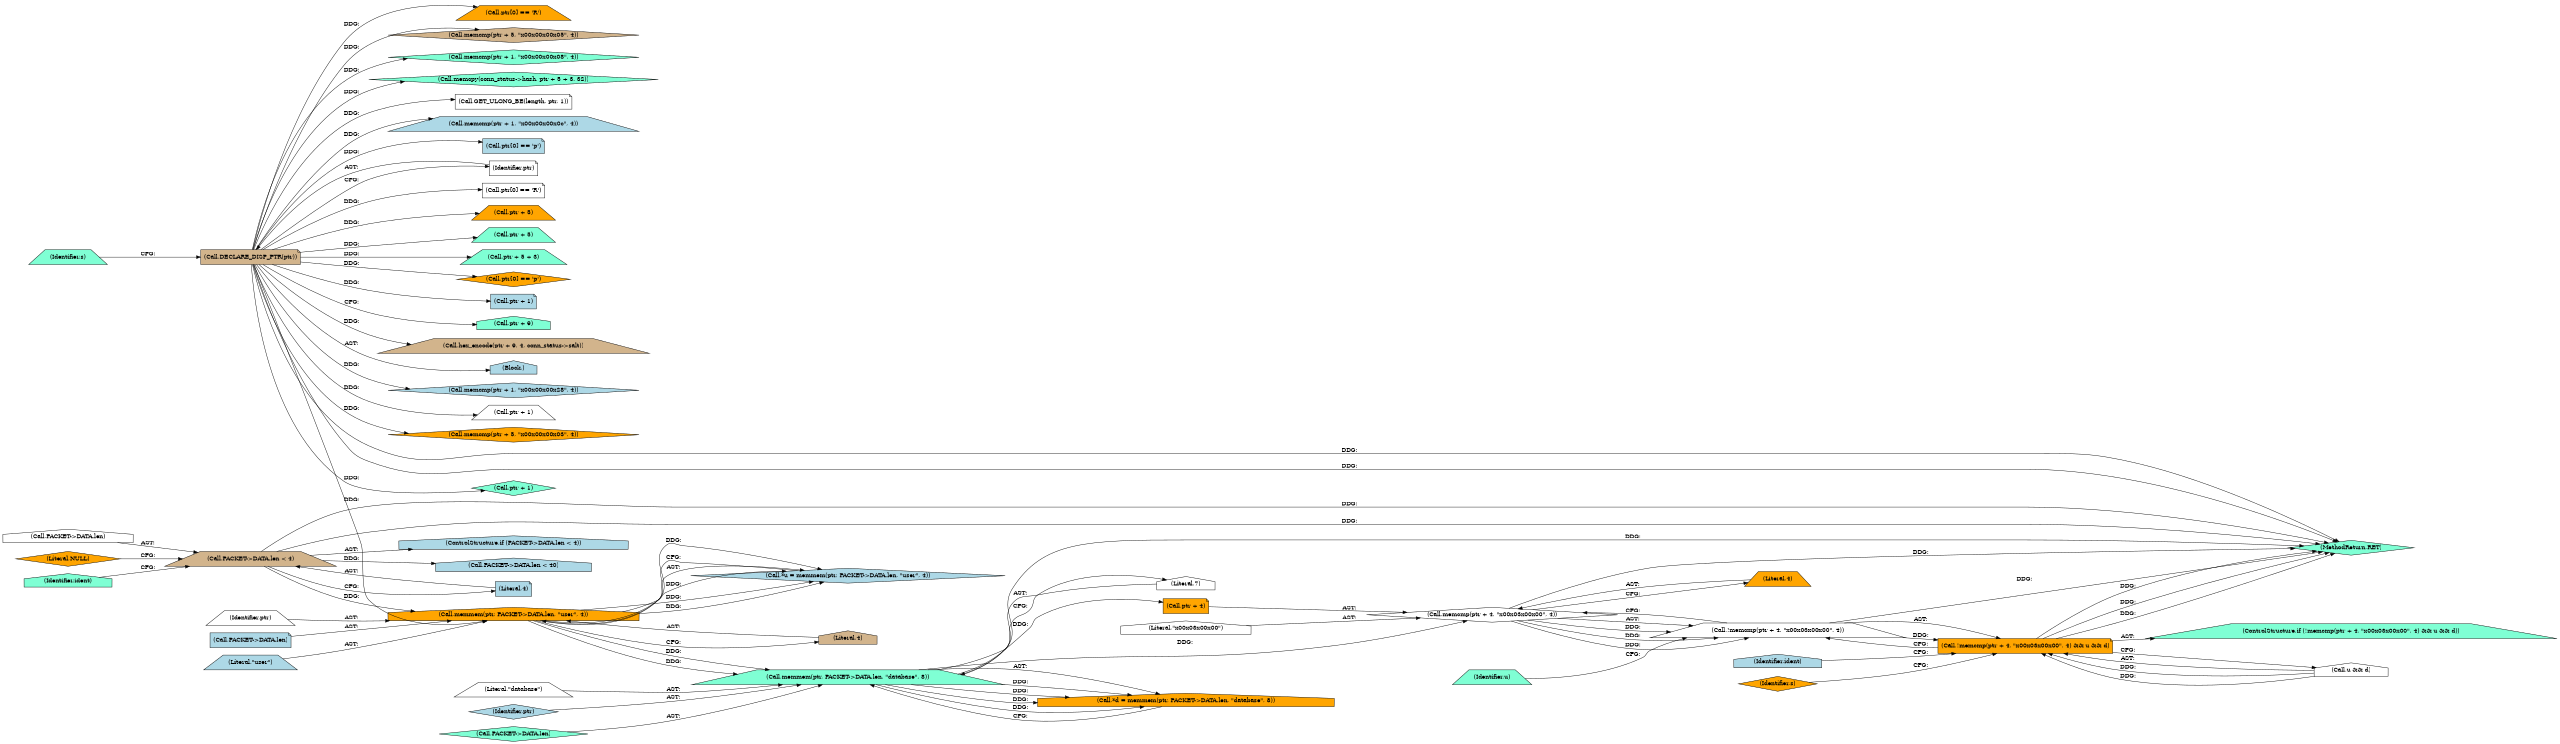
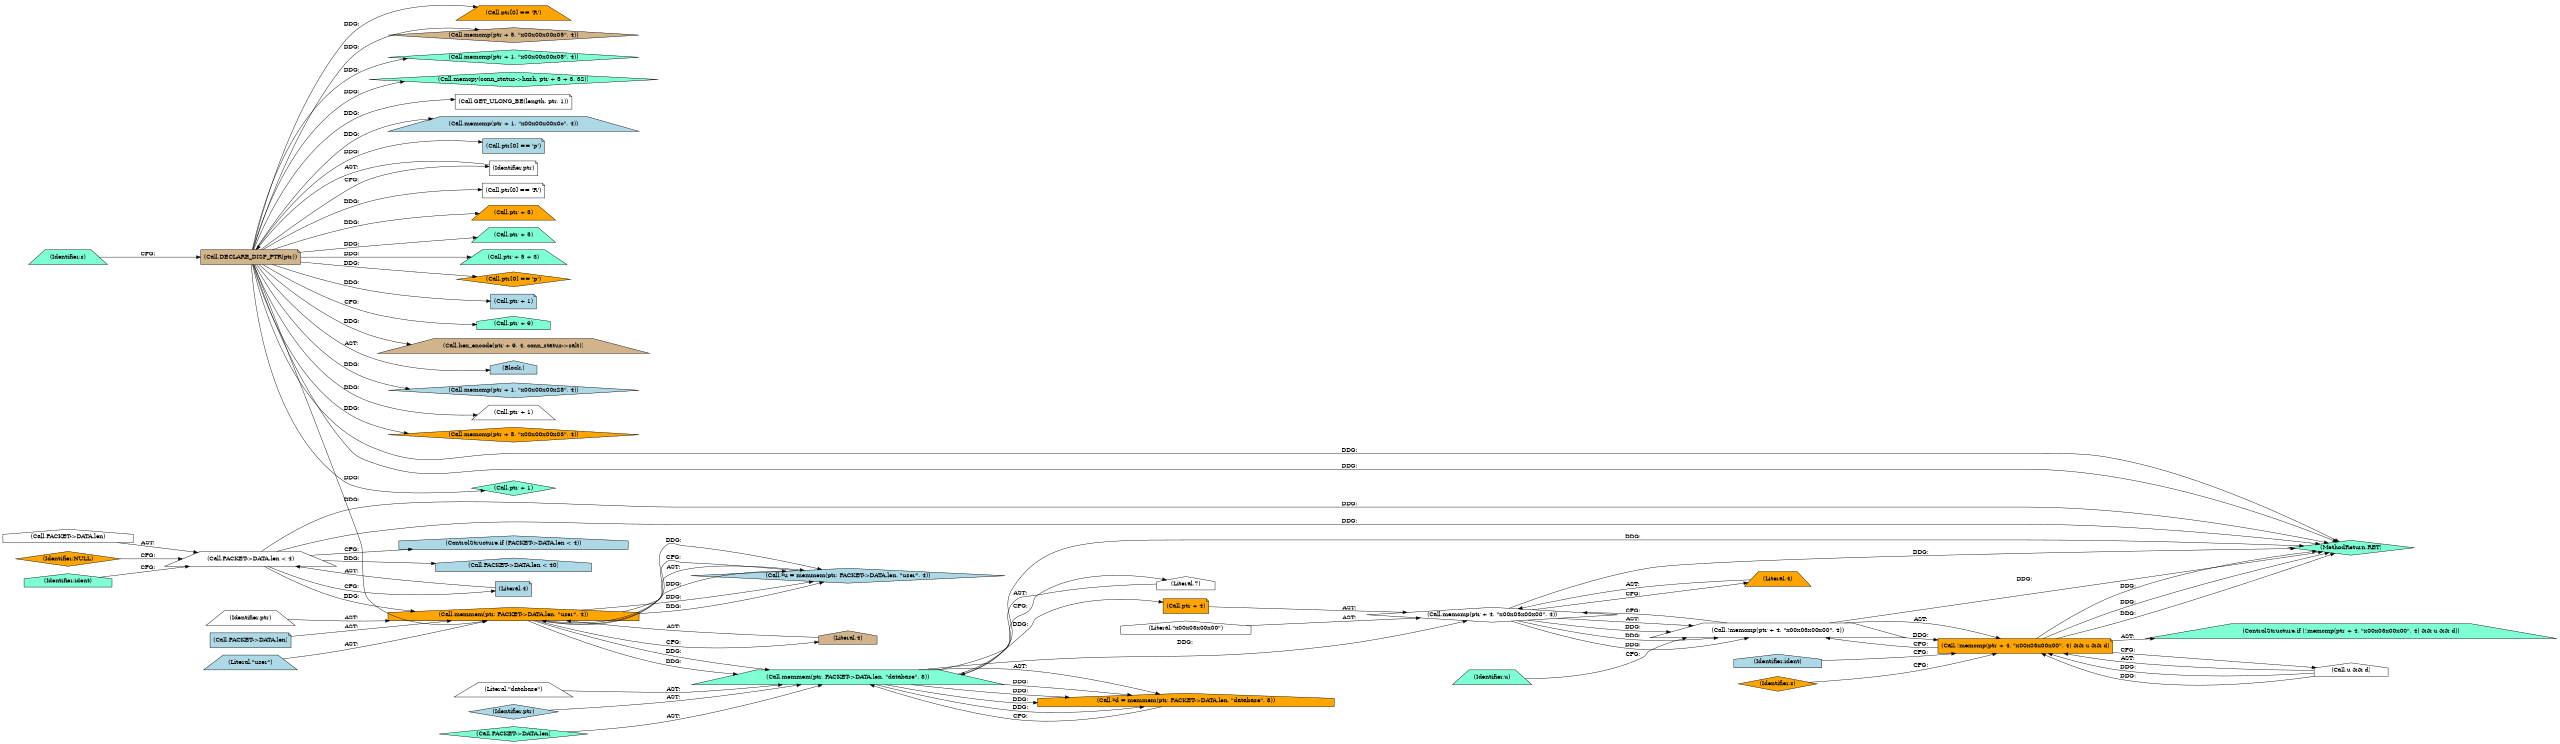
edge "(Call,PACKET->DATA.len < 4)" -> "(ControlStructure,if (PACKET->DATA.len < 4))": label "AST: " -> "CFG: "
node "(Literal,NULL)": label "(Literal,NULL)" -> "(Identifier,NULL)"
node "(Call,PACKET->DATA.len < 4)": fillcolor tan -> white
